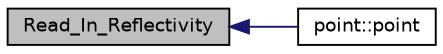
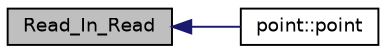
node "Read_In_Reflectivity": label "Read_In_Reflectivity" -> "Read_In_Read"
